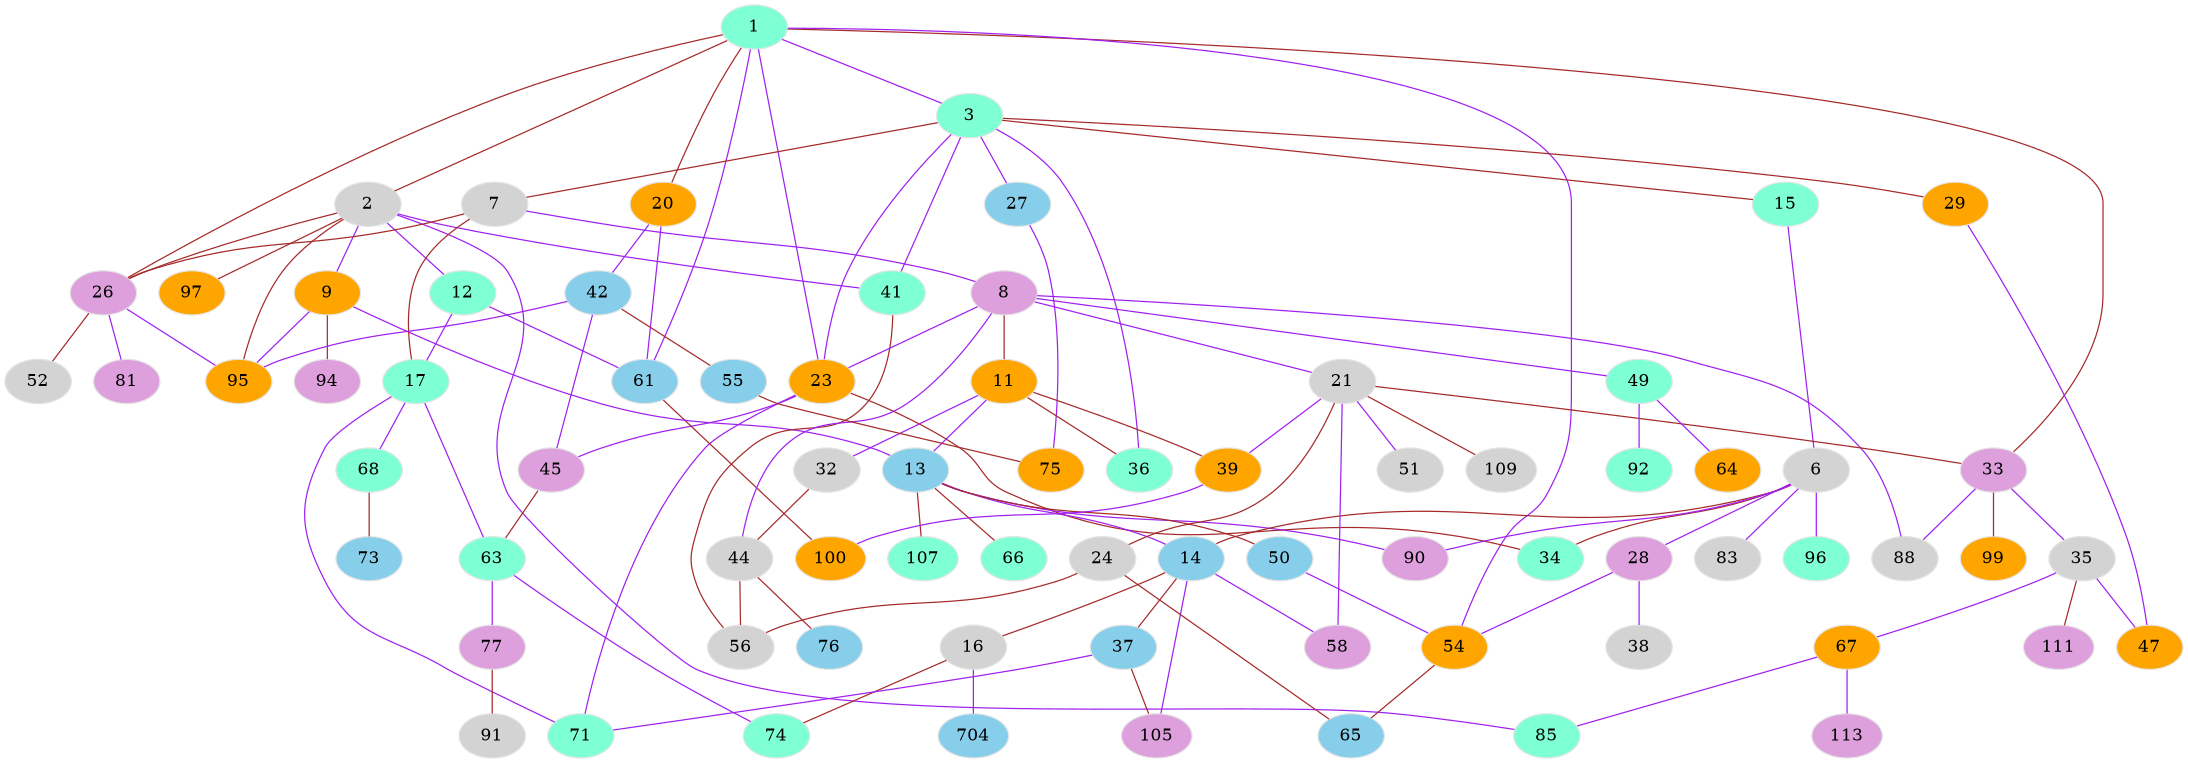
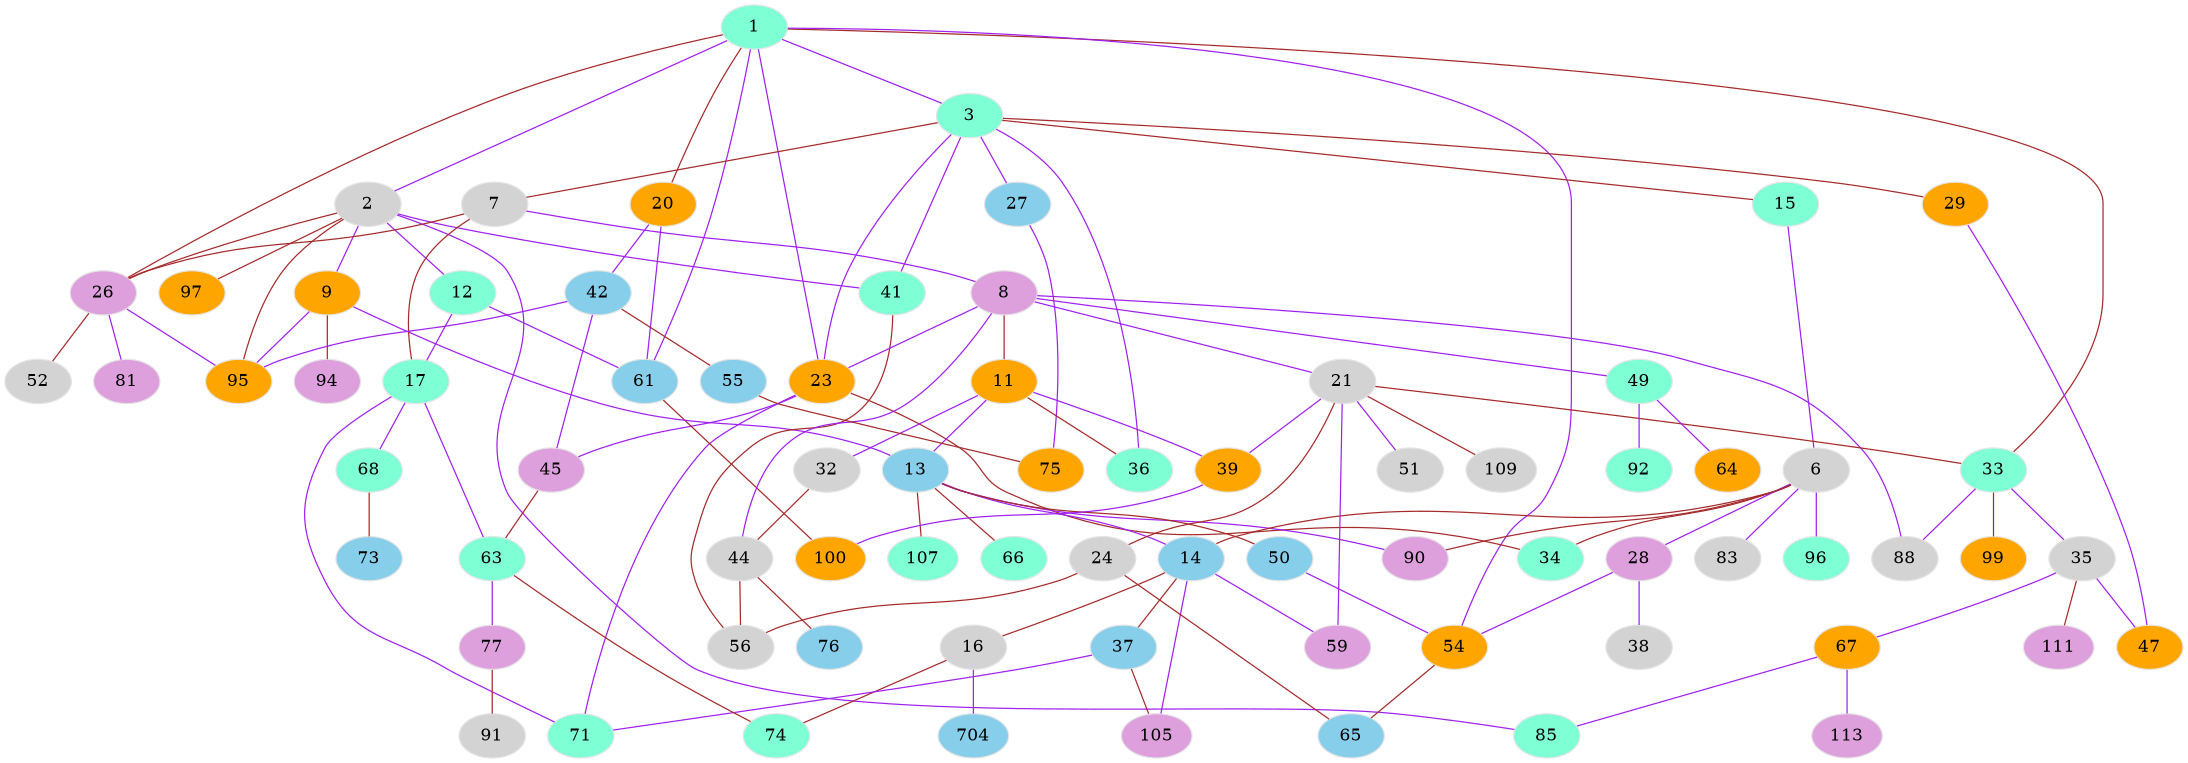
edge "1" -- "2": color brown -> purple
edge "11" -- "39": color brown -> purple
node "33": fillcolor plum -> aquamarine
edge "6" -- "90": color purple -> brown
node "58": label "58" -> "59"
edge "63" -- "74": color purple -> brown
